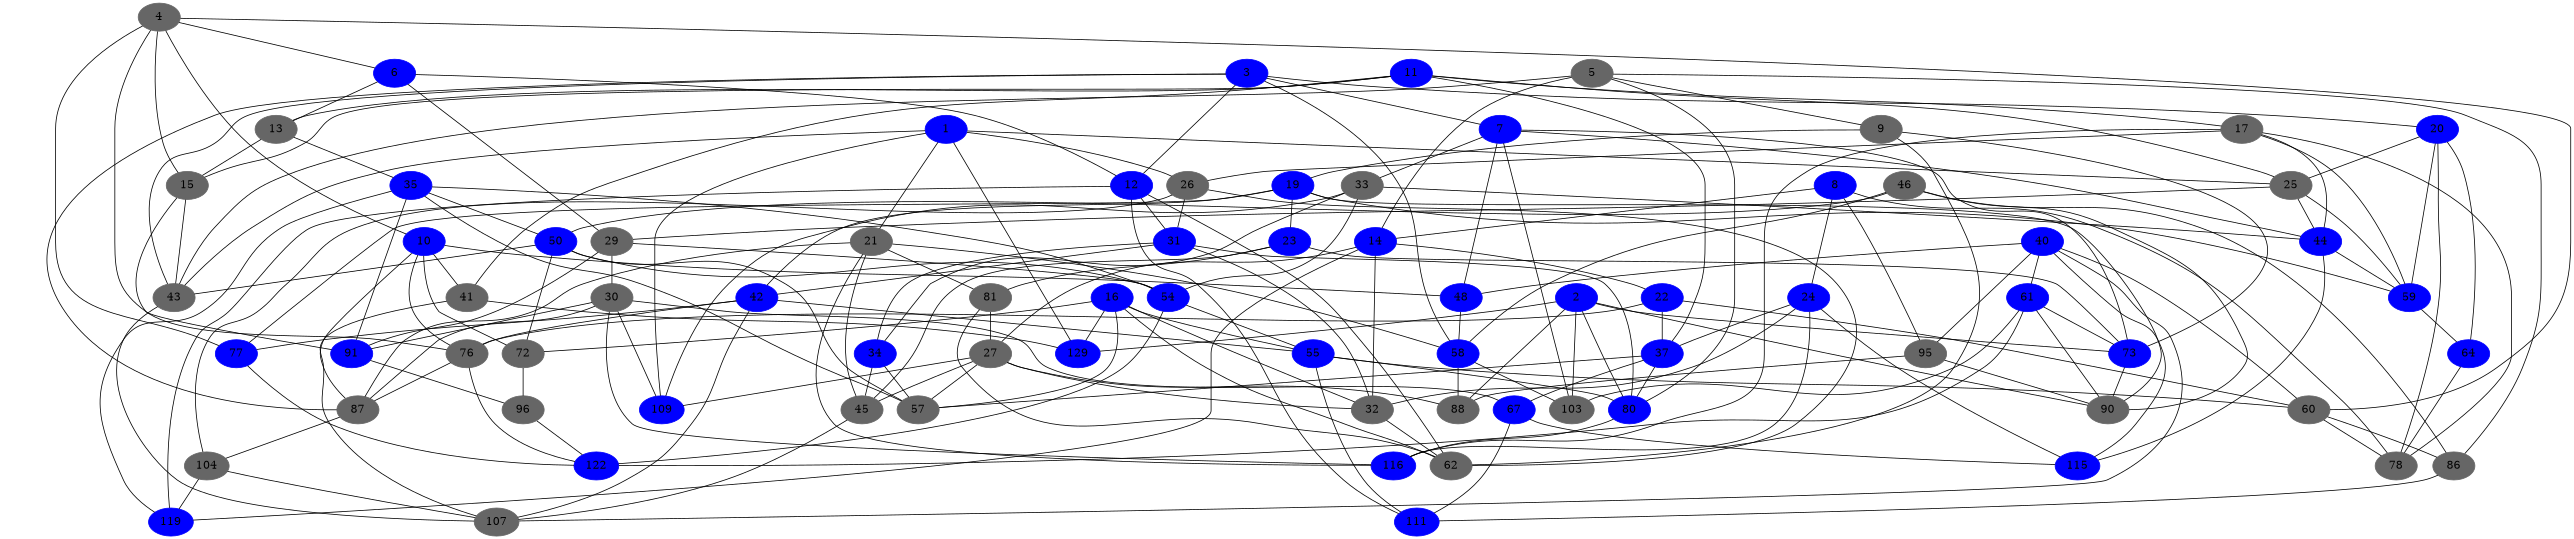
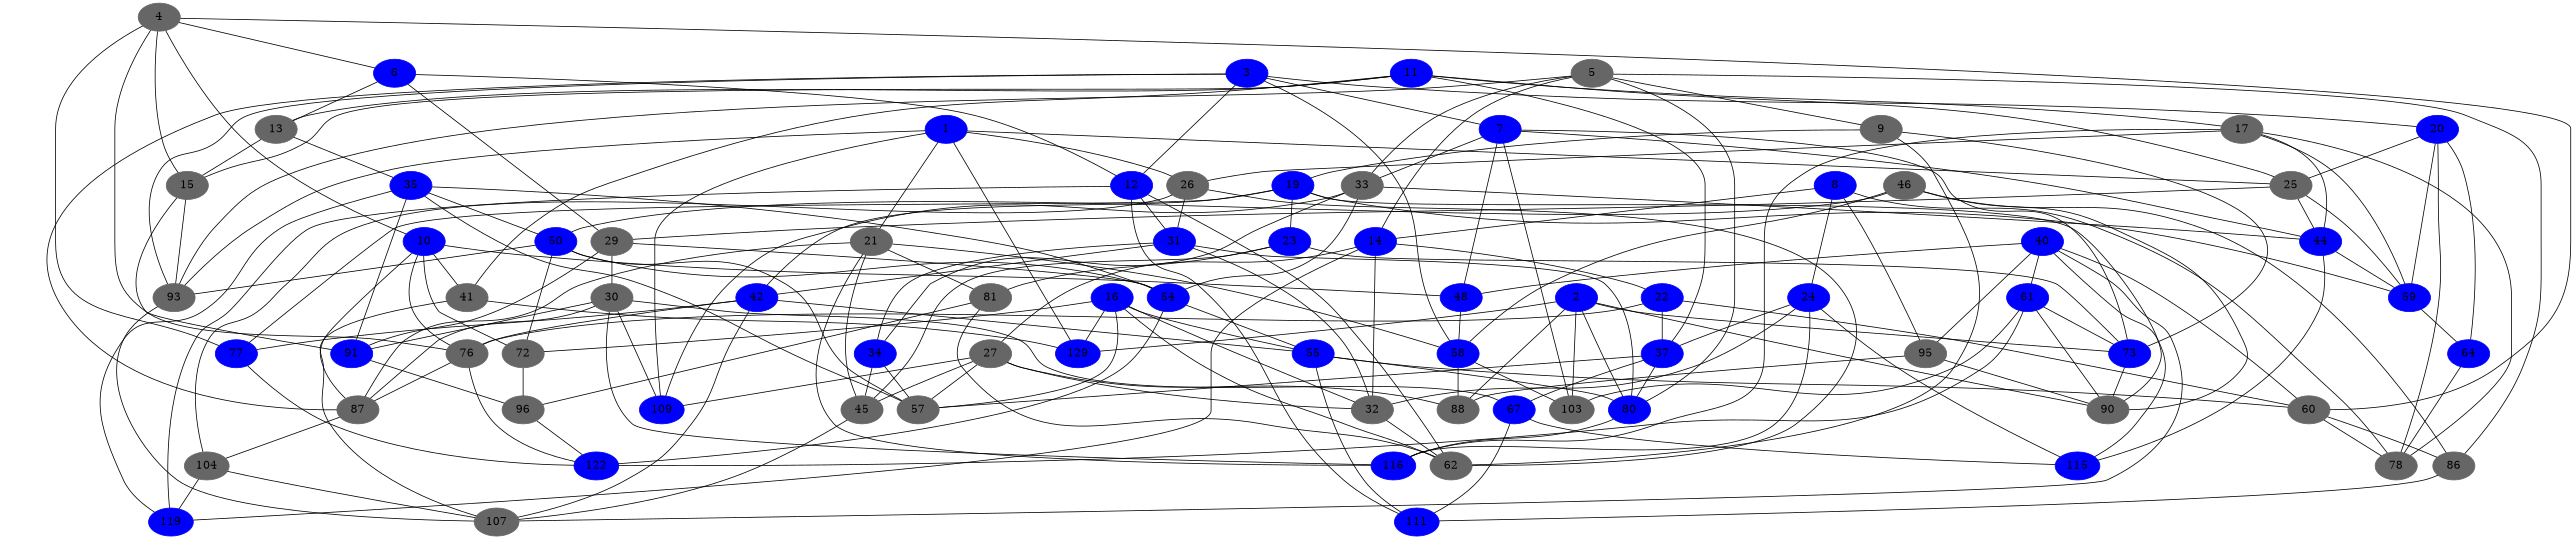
edge "5" -- "33": added
node "43": label "43" -> "93"
edge "81" -- "27": now "81" -- "96"
